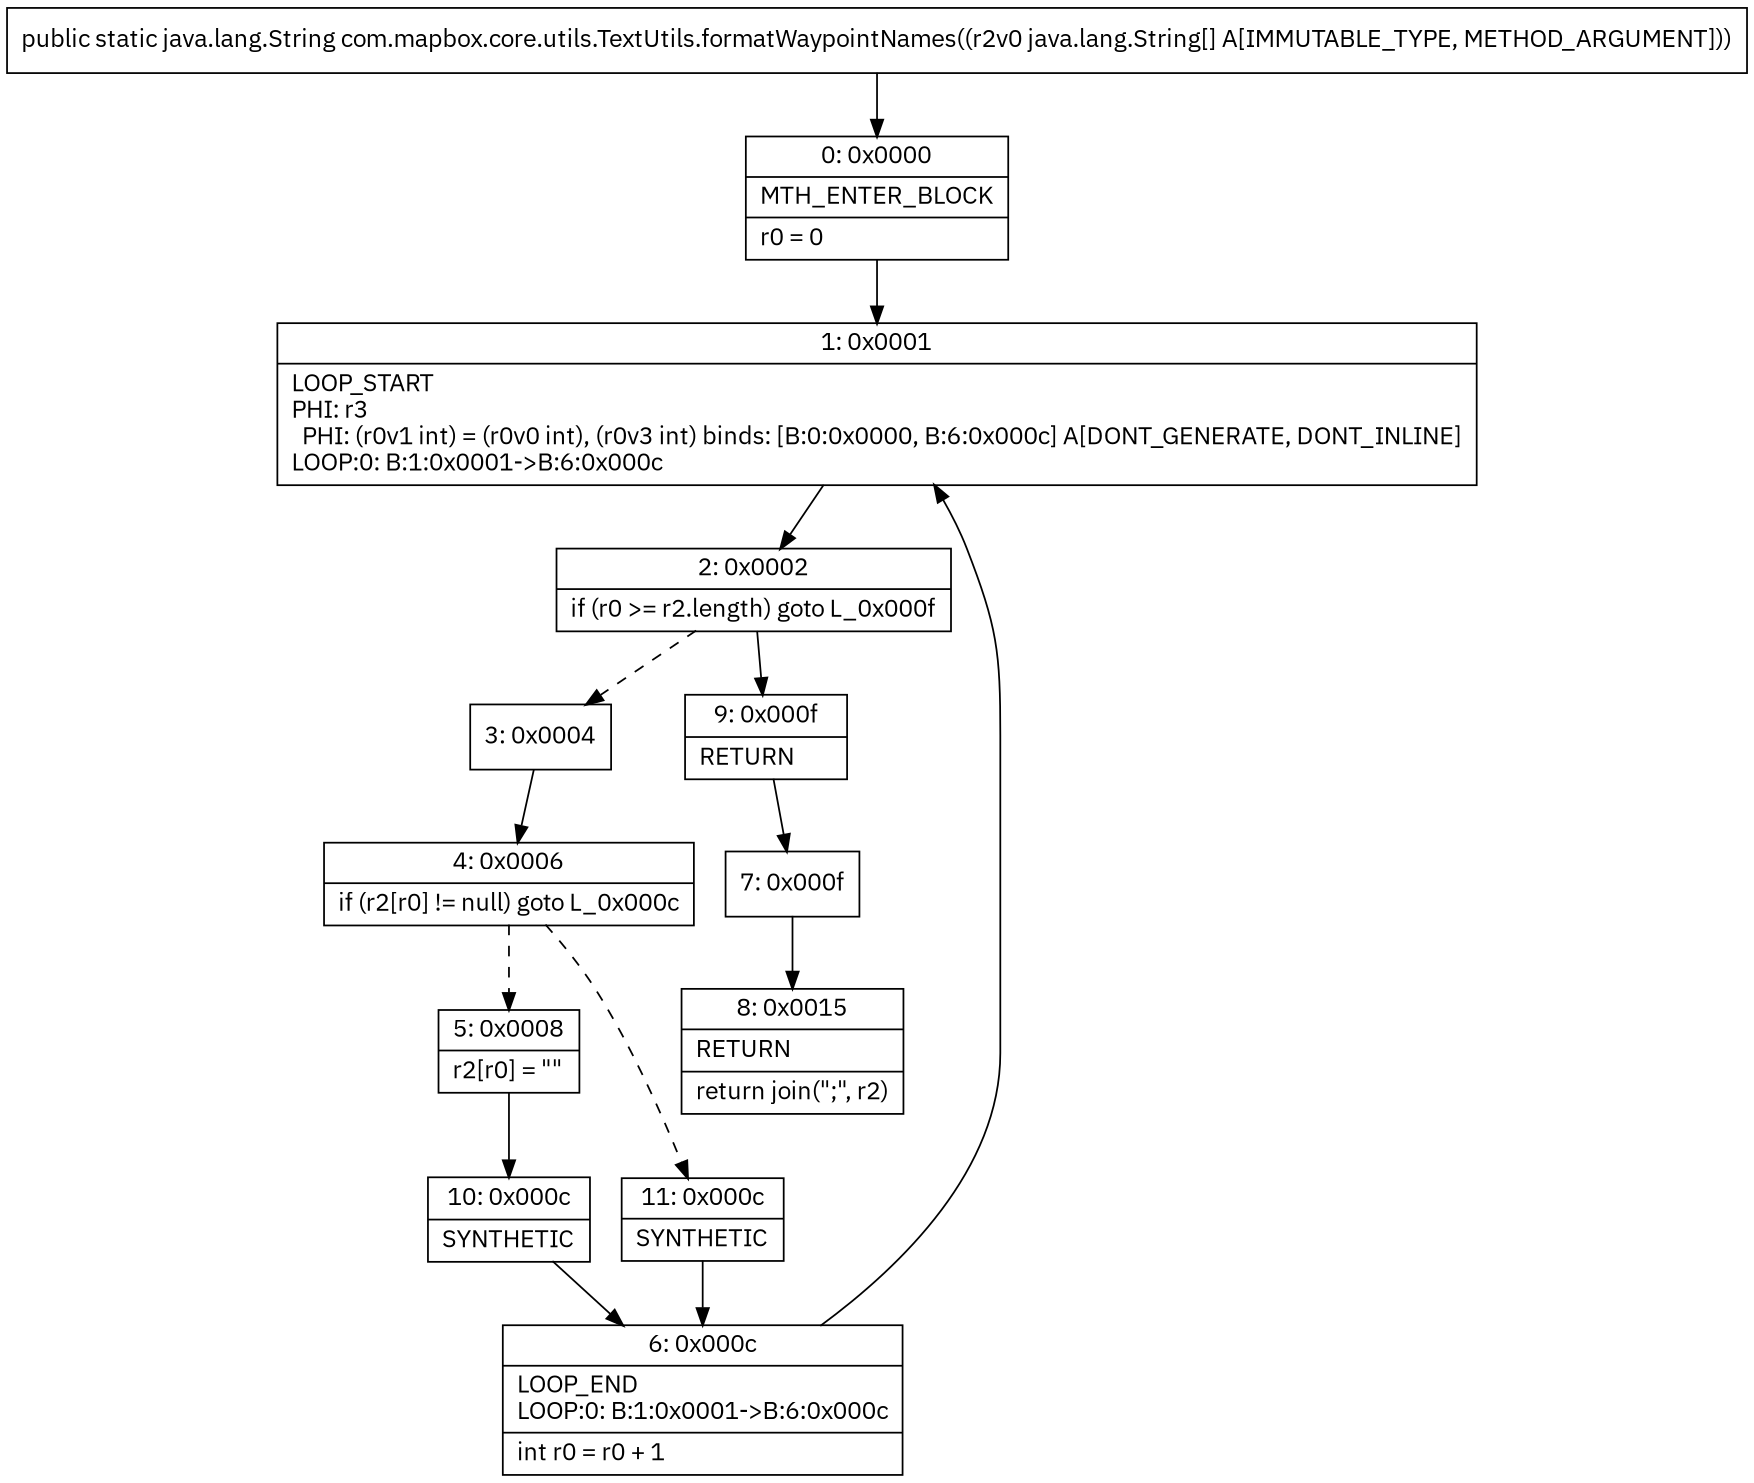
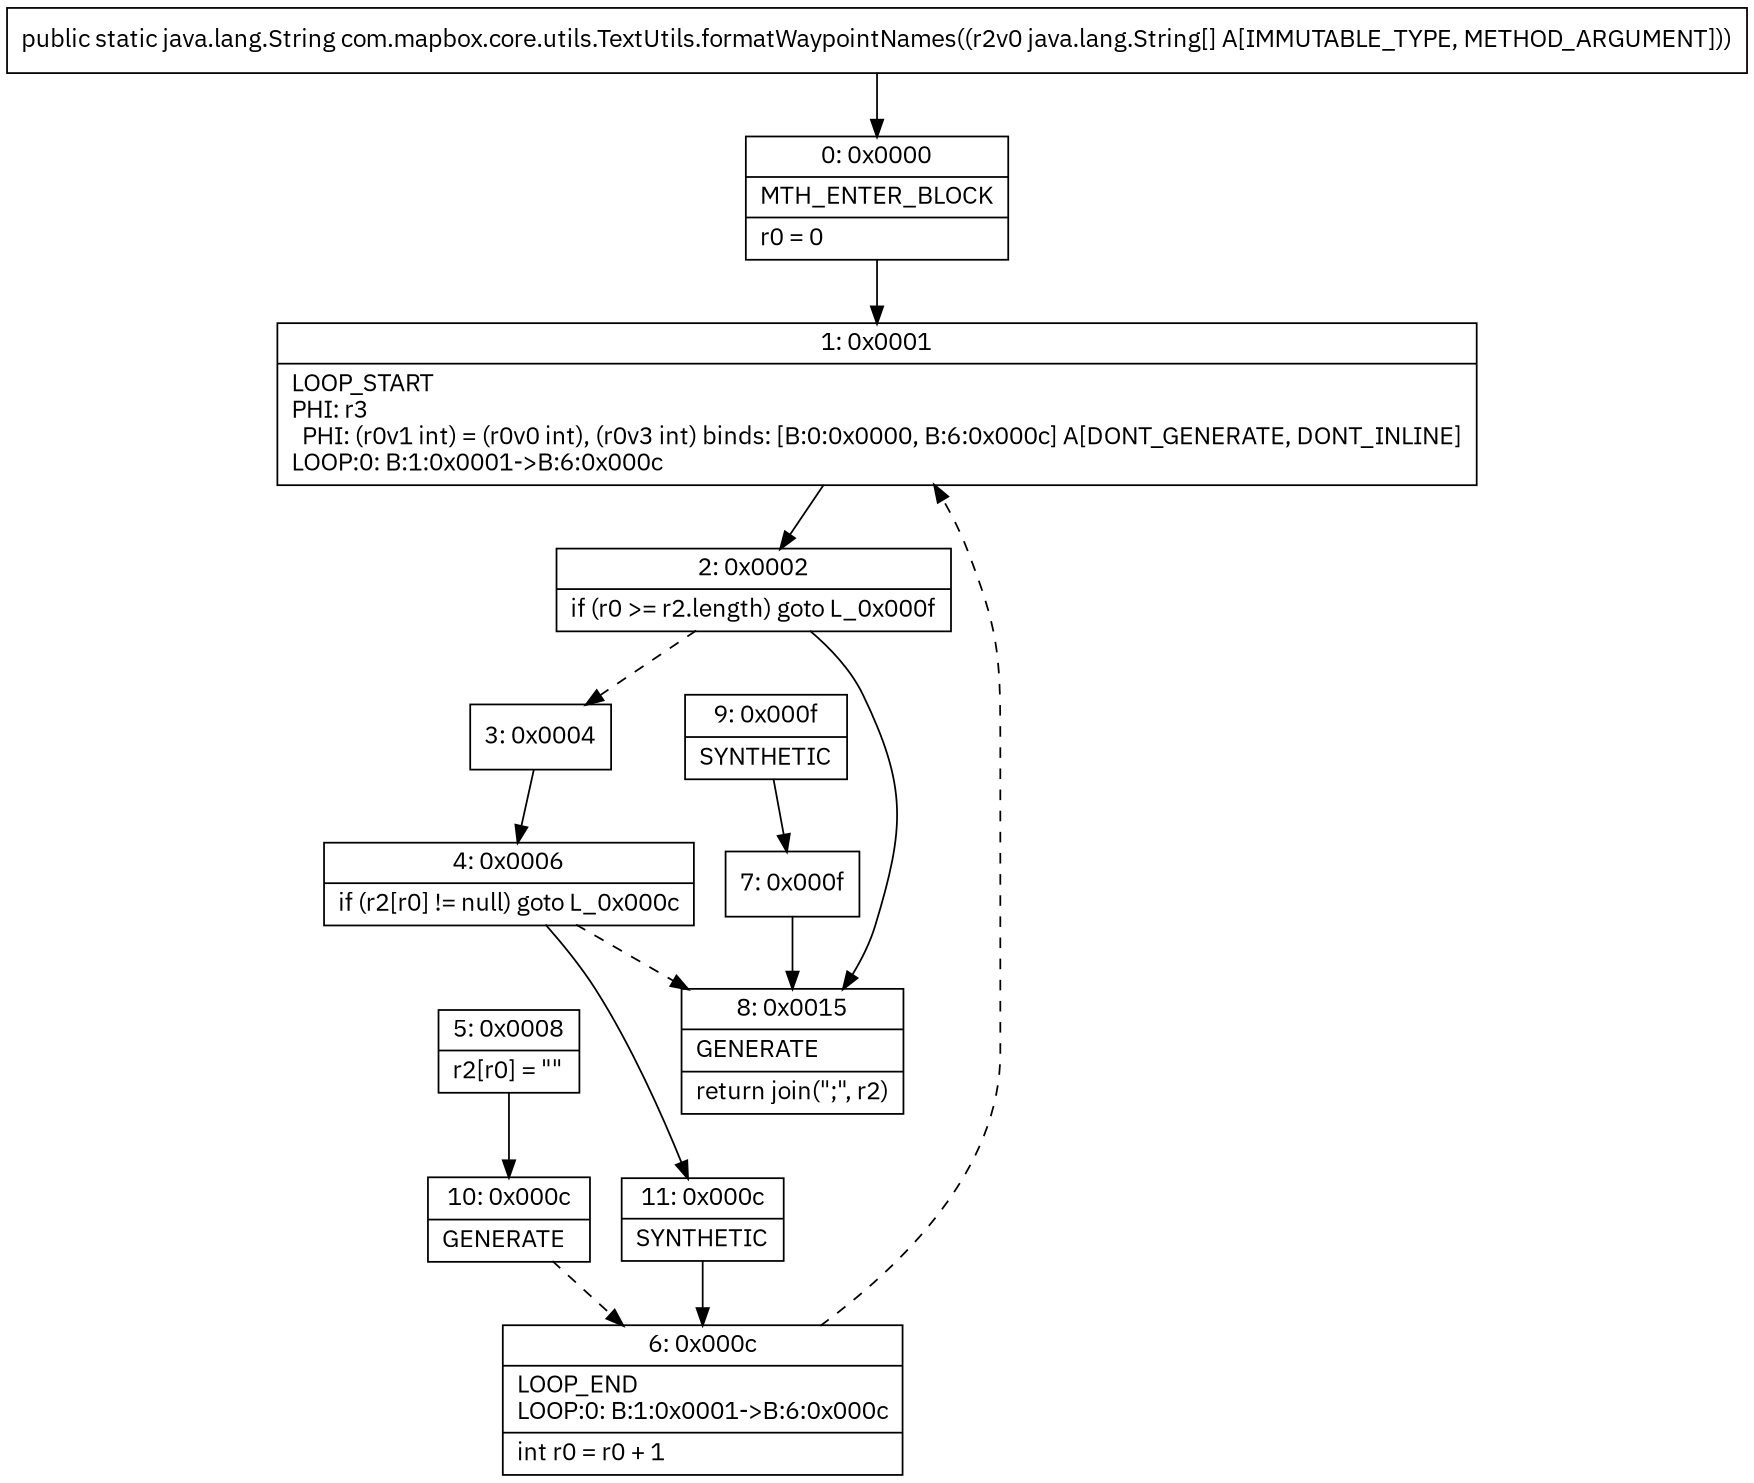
edge "2: 0x0002" -> "9: 0x000f": now "2: 0x0002" -> "8: 0x0015"
node "9: 0x000f": text "RETURN" -> "SYNTHETIC"
edge "6: 0x000c" -> "1: 0x0001": style solid -> dashed
edge "4: 0x0006" -> "5: 0x0008": now "4: 0x0006" -> "8: 0x0015"
edge "4: 0x0006" -> "11: 0x000c": style dashed -> solid
node "8: 0x0015": text "RETURN" -> "GENERATE"
node "10: 0x000c": text "SYNTHETIC" -> "GENERATE"
edge "10: 0x000c" -> "6: 0x000c": style solid -> dashed
